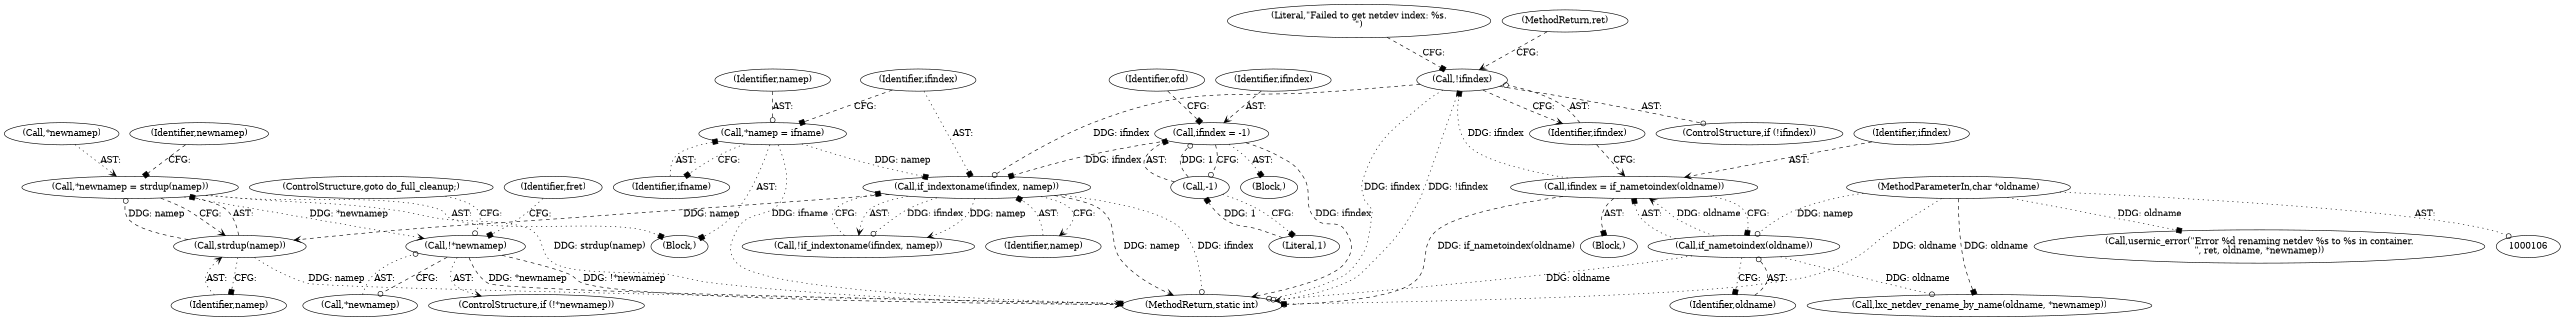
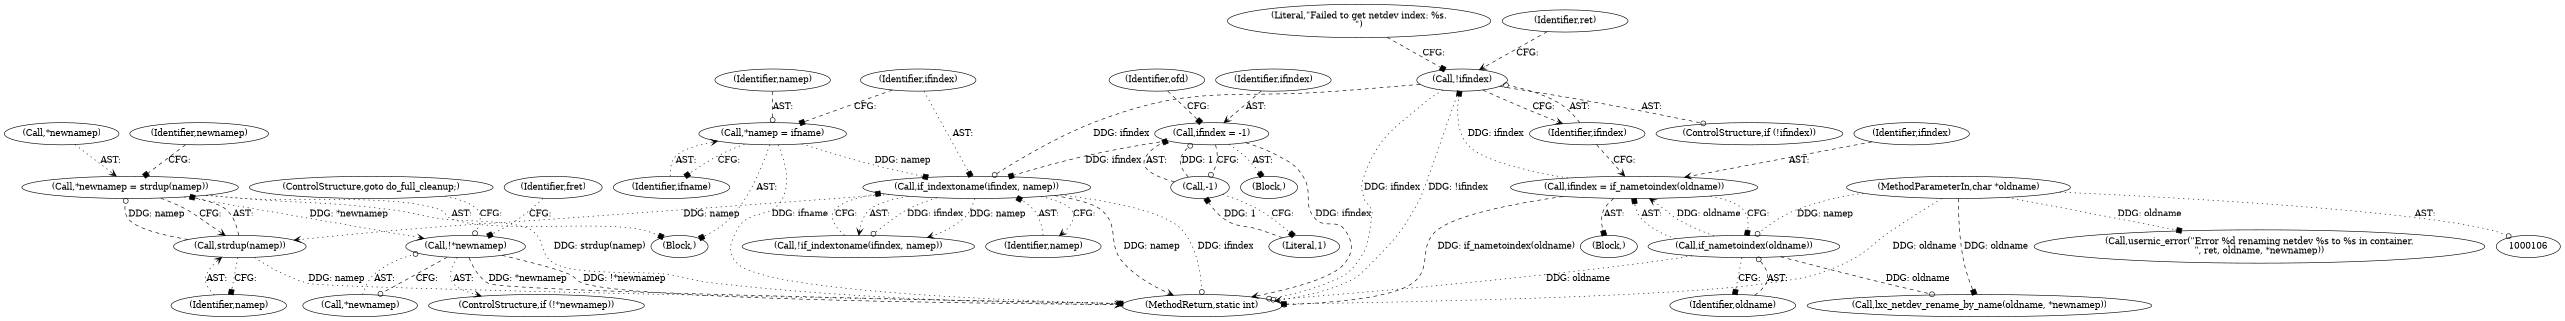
node "(MethodReturn,ret)": label "(MethodReturn,ret)" -> "(Identifier,ret)"
edge "(Identifier,ifname)" -> "(Call,*namep = ifname)": arrowhead box -> vee
edge "(Call,if_indextoname(ifindex, namep))" -> "(Call,strdup(namep))": style dashed -> dotted
edge "(Call,if_nametoindex(oldname))" -> "(Call,lxc_netdev_rename_by_name(oldname, *newnamep))": style dotted -> dashed
